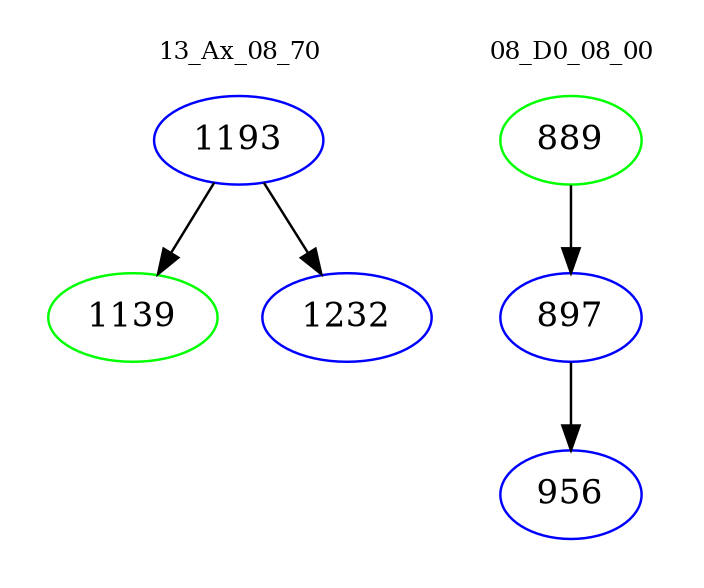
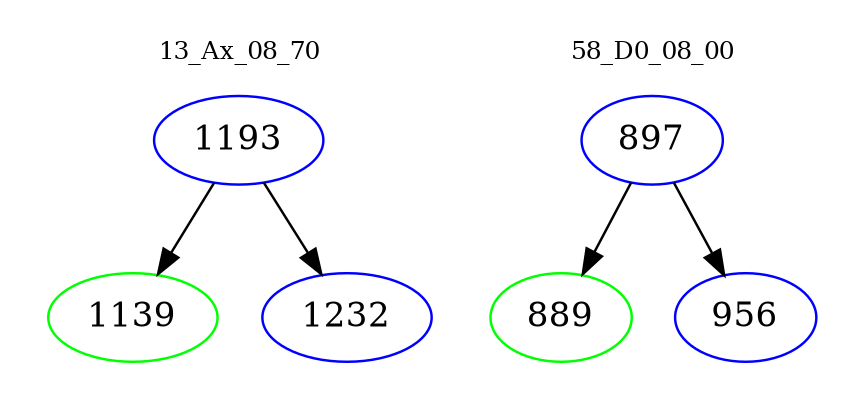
cluster "08_D0_08_00": label "08_D0_08_00" -> "58_D0_08_00"
edge "889" -> "897": reversed
